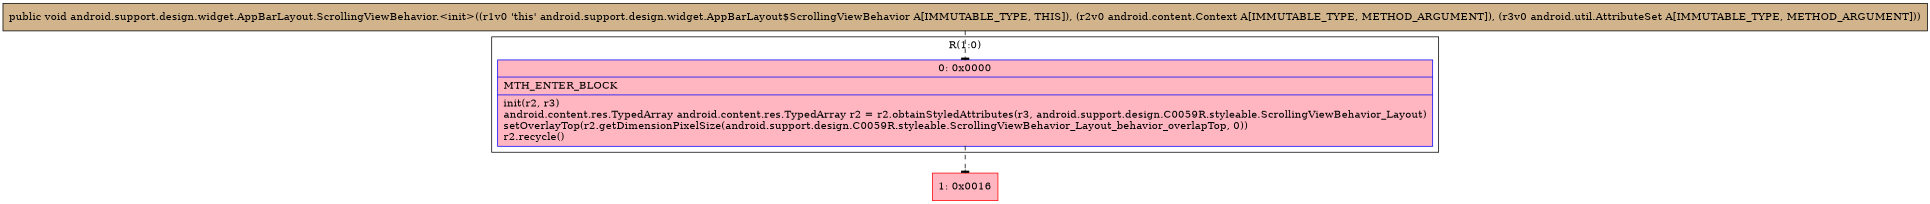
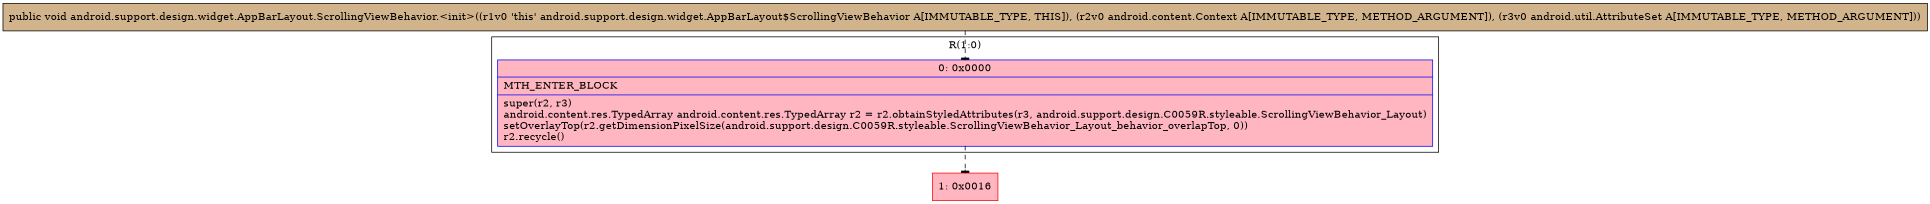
node "0: 0x0000": text "init(r2, r3)" -> "super(r2, r3)"
